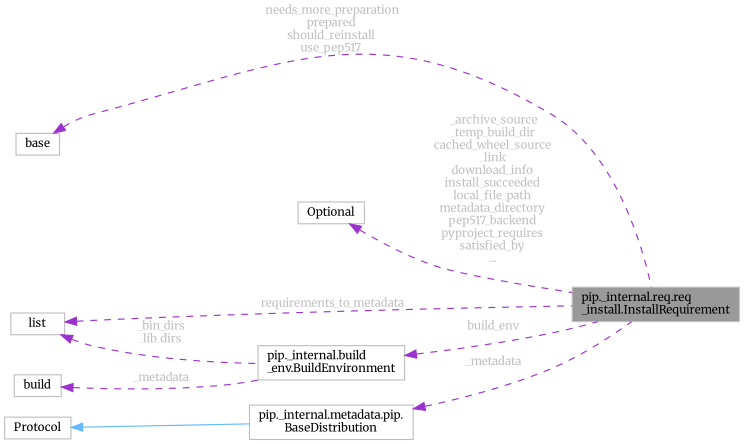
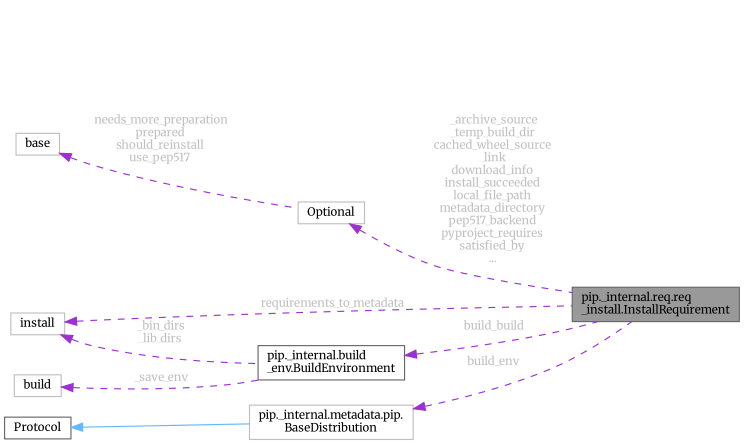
edge "pip._internal.req.req _install.InstallRequirement" -> "base": now "Optional" -> "base"
node "pip._internal.req.req _install.InstallRequirement": color grey75 -> gray40
node "list": label "list" -> "install"
edge "pip._internal.req.req _install.InstallRequirement" -> "pip._internal.build _env.BuildEnvironment": label " build_env" -> " build_build"
edge "pip._internal.req.req _install.InstallRequirement" -> "pip._internal.metadata.pip. BaseDistribution": label " _metadata" -> " build_env"
node "pip._internal.build _env.BuildEnvironment": color grey75 -> gray40
edge "pip._internal.build _env.BuildEnvironment" -> "build": label " _metadata" -> " _save_env"
node "Protocol": color grey75 -> gray40
